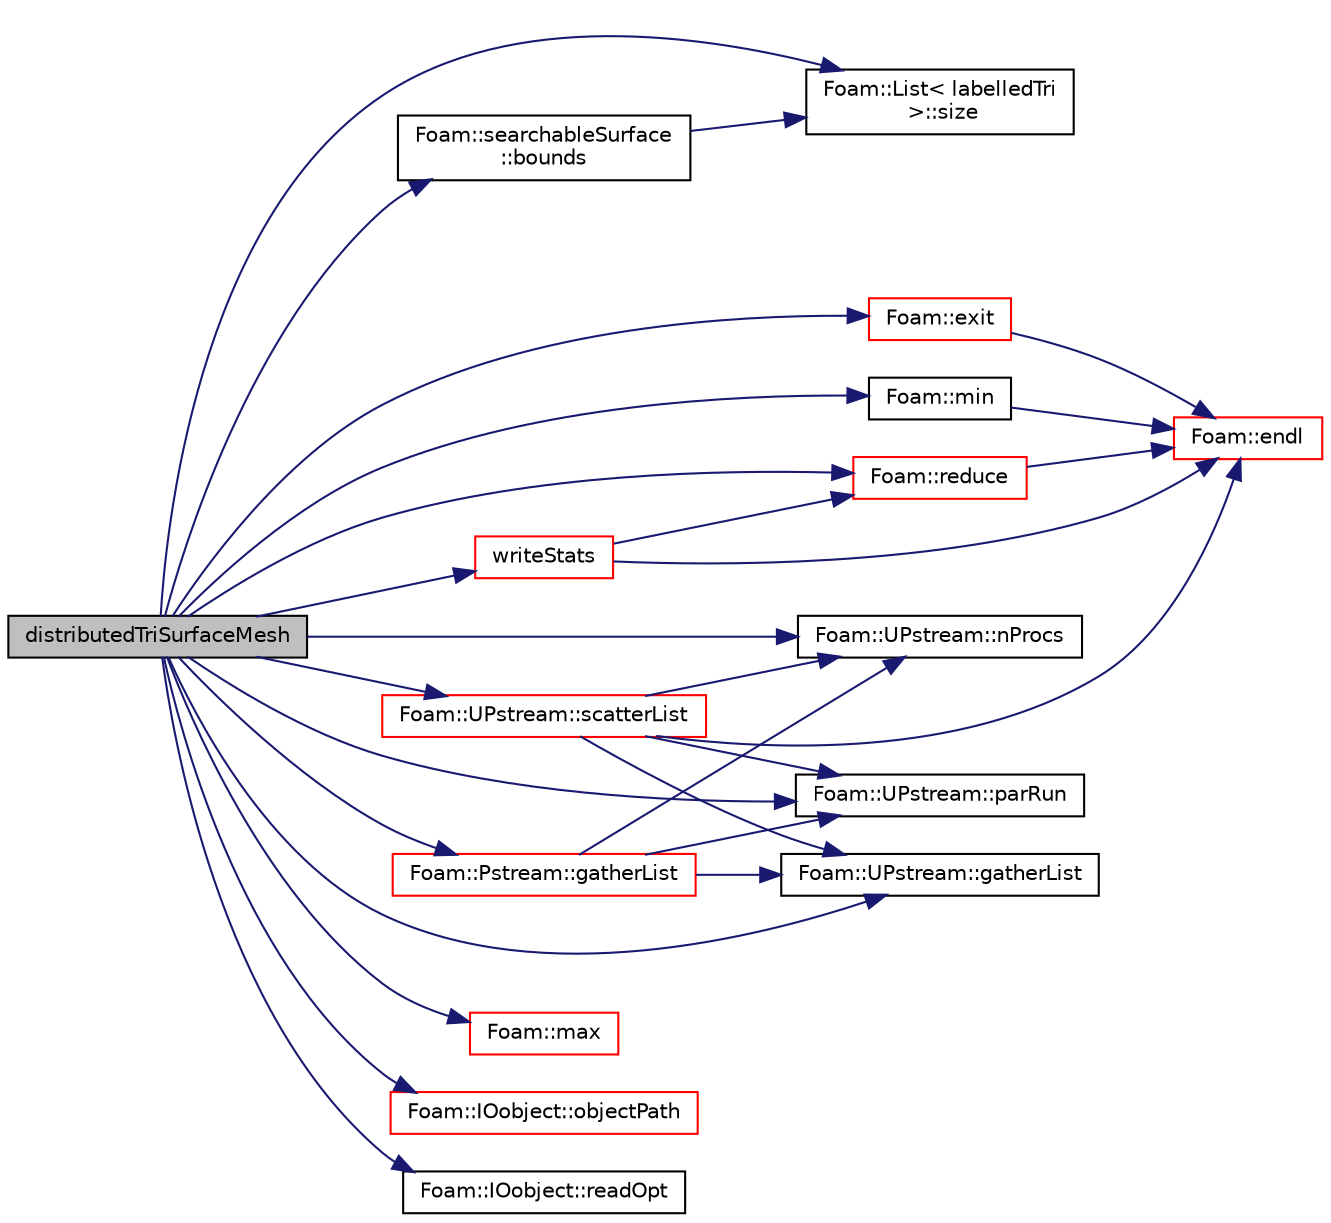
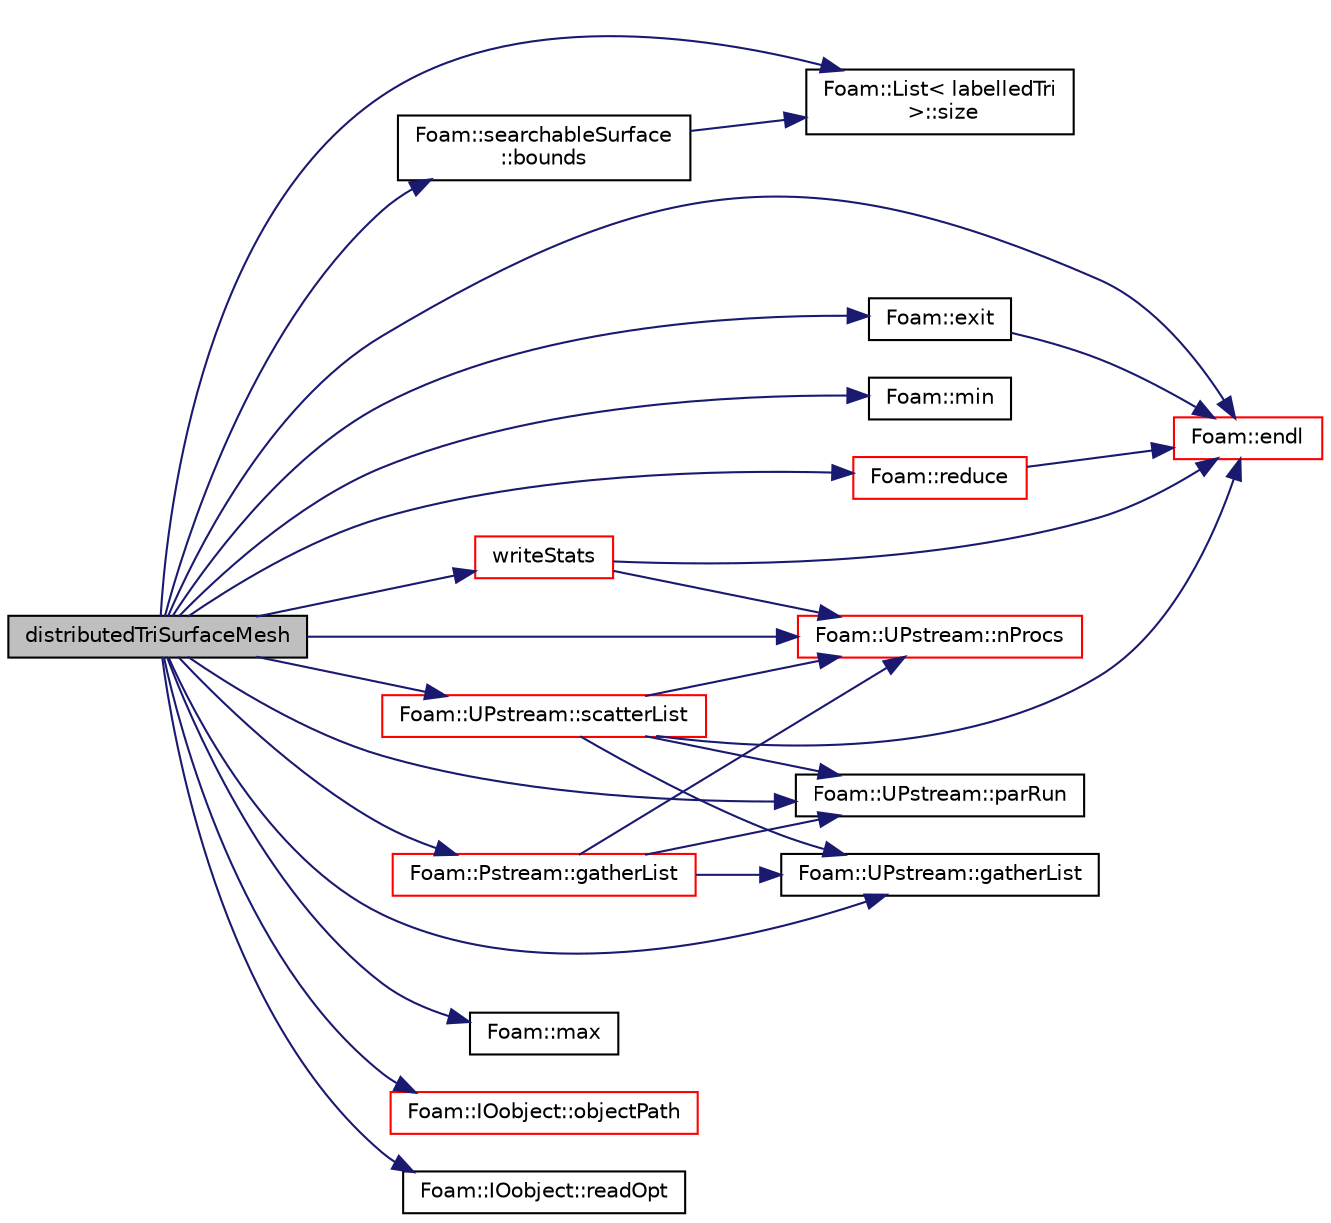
node "Foam::exit": color red -> black
edge "Foam::min" -> "Foam::endl": now "distributedTriSurfaceMesh" -> "Foam::endl"
edge "writeStats" -> "Foam::reduce": now "writeStats" -> "Foam::UPstream::nProcs"
node "Foam::UPstream::nProcs": color black -> red
node "Foam::max": color red -> black
